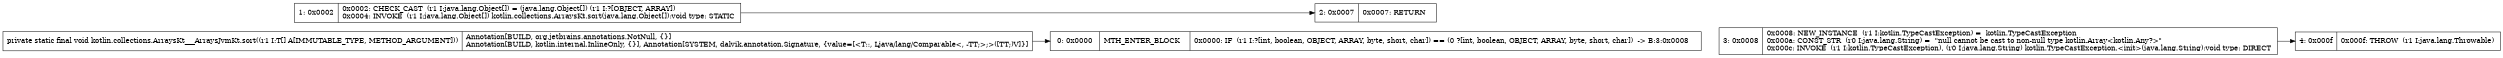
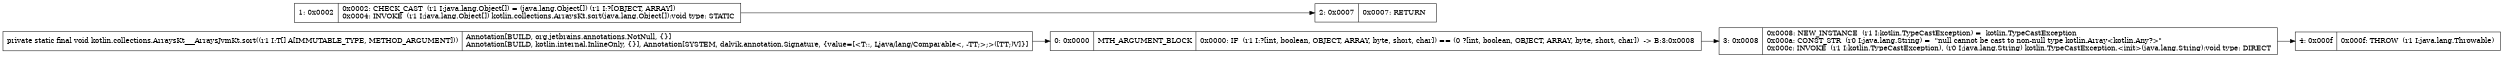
node "0: 0x0000": text "MTH_ENTER_BLOCK" -> "MTH_ARGUMENT_BLOCK"
edge "0: 0x0000" -> "3: 0x0008": added
